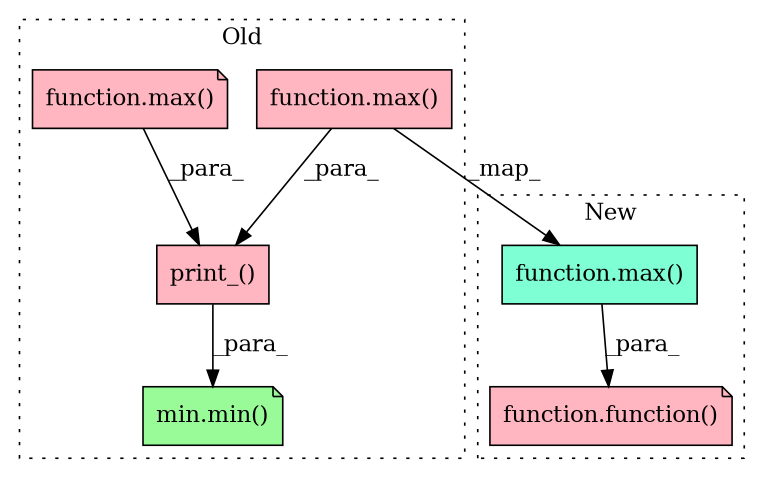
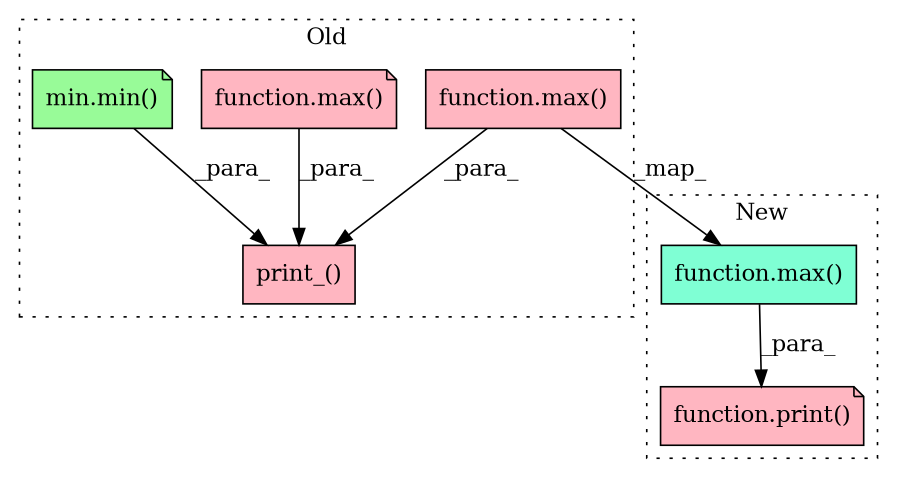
edge "print_()" -> "min.min()": reversed
node "function.function()": label "function.function()" -> "function.print()"
